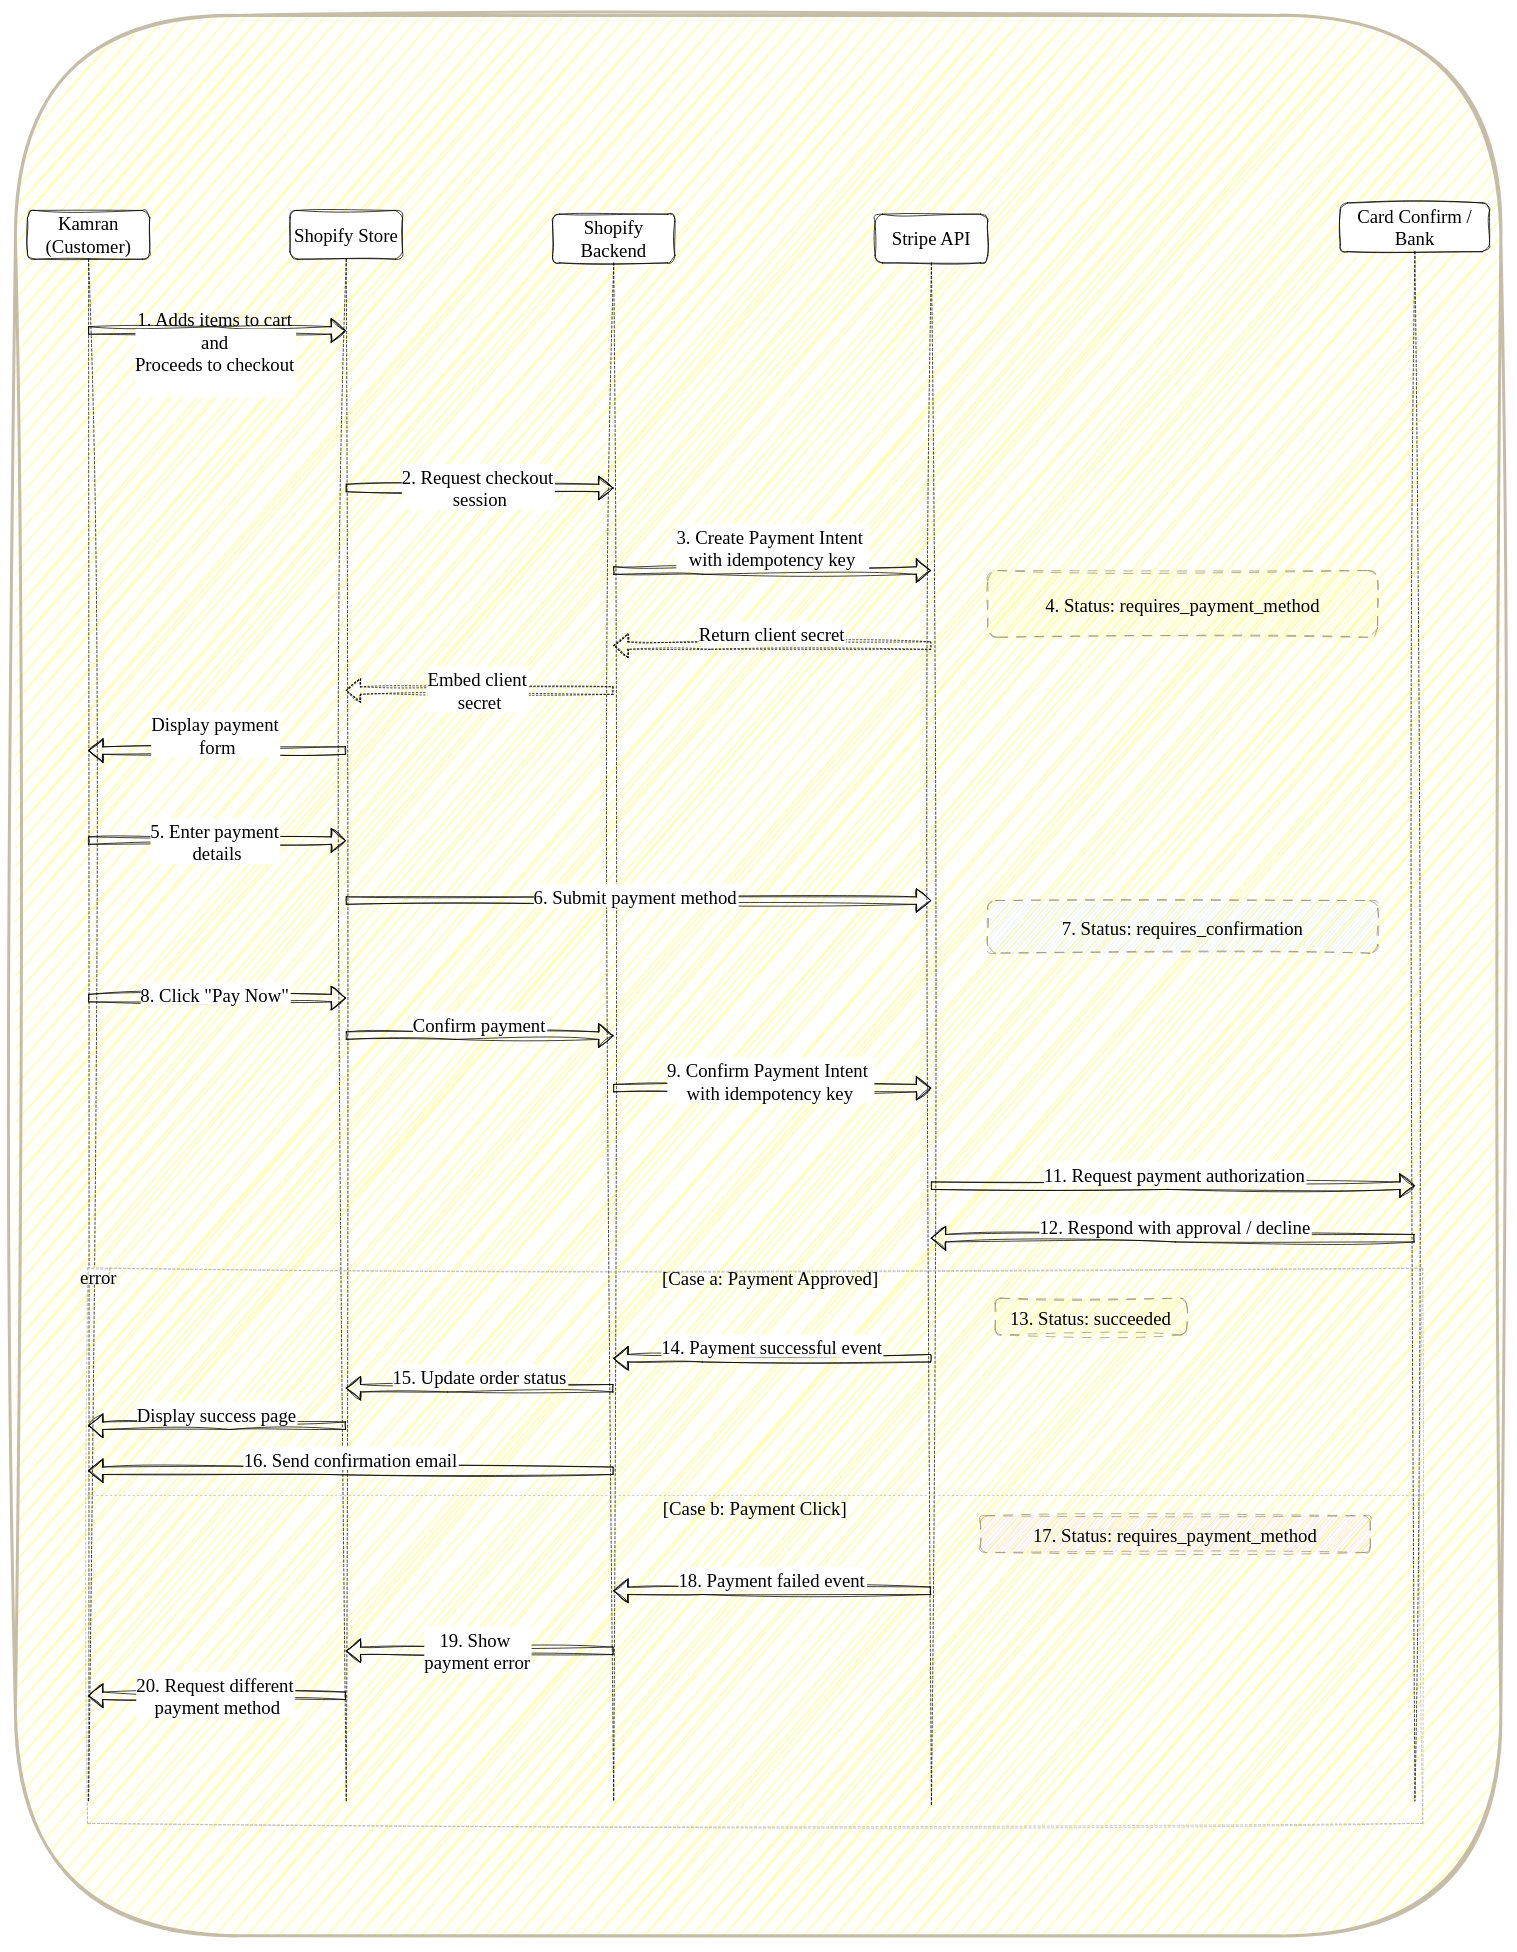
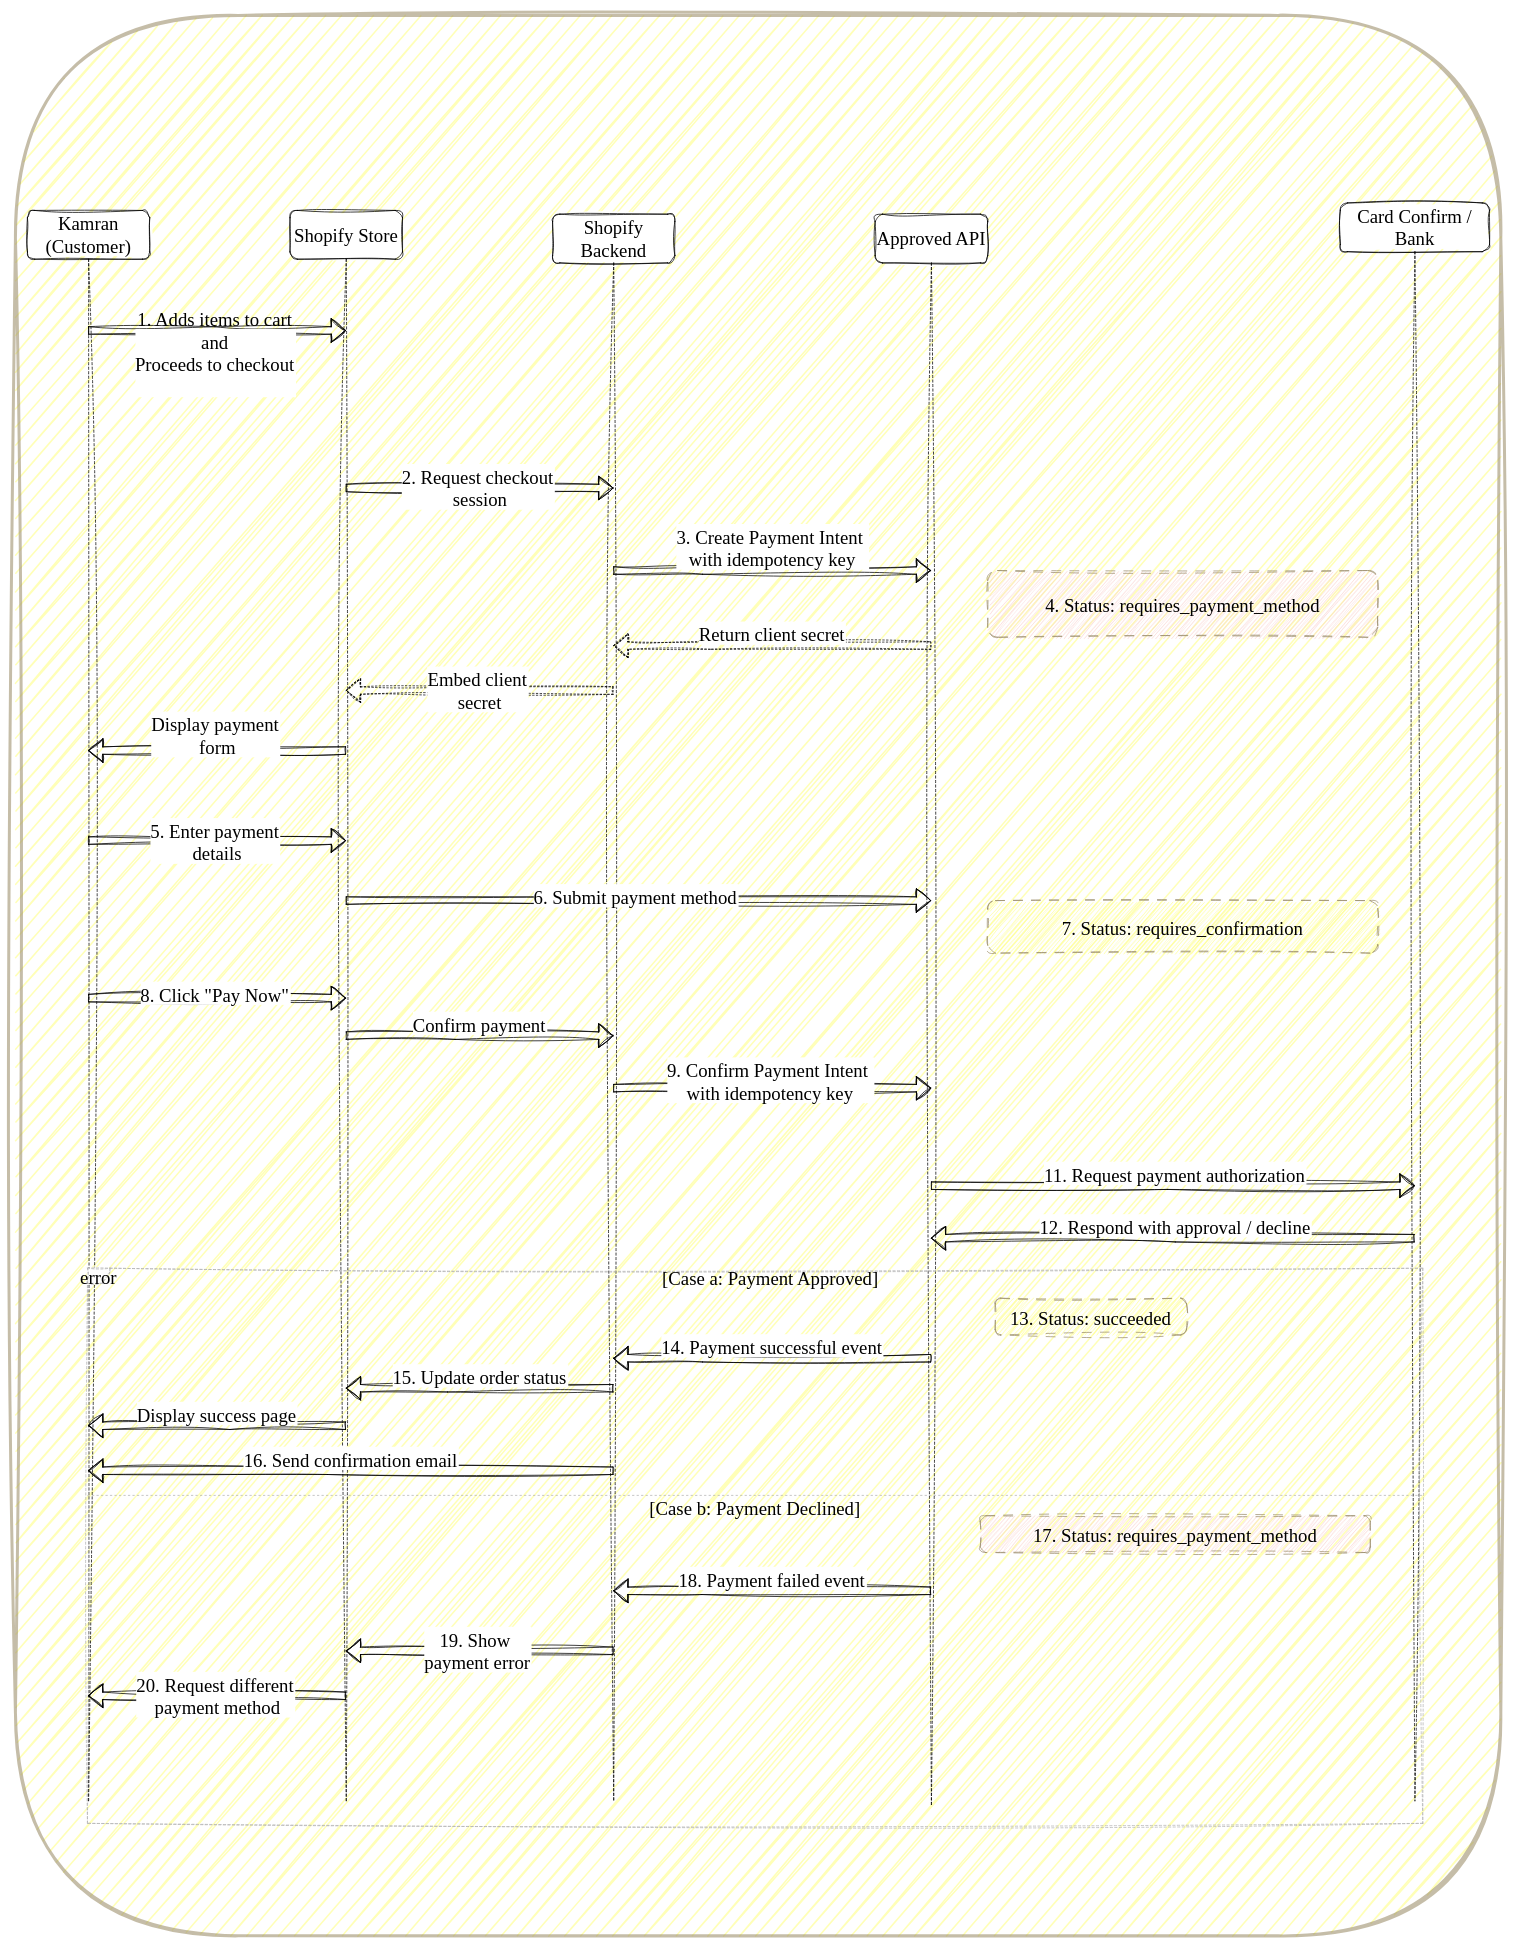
node "Stripe API": label "Stripe API" -> "Approved API"
node "4. Status: requires_payment_method": fillcolor #ffff88 -> #f8cecc
node "7. Status: requires_confirmation": fillcolor #dae8fc -> #ffff88
node "[Case b: Payment Click]": label "[Case b: Payment Click]" -> "[Case b: Payment Declined]"
